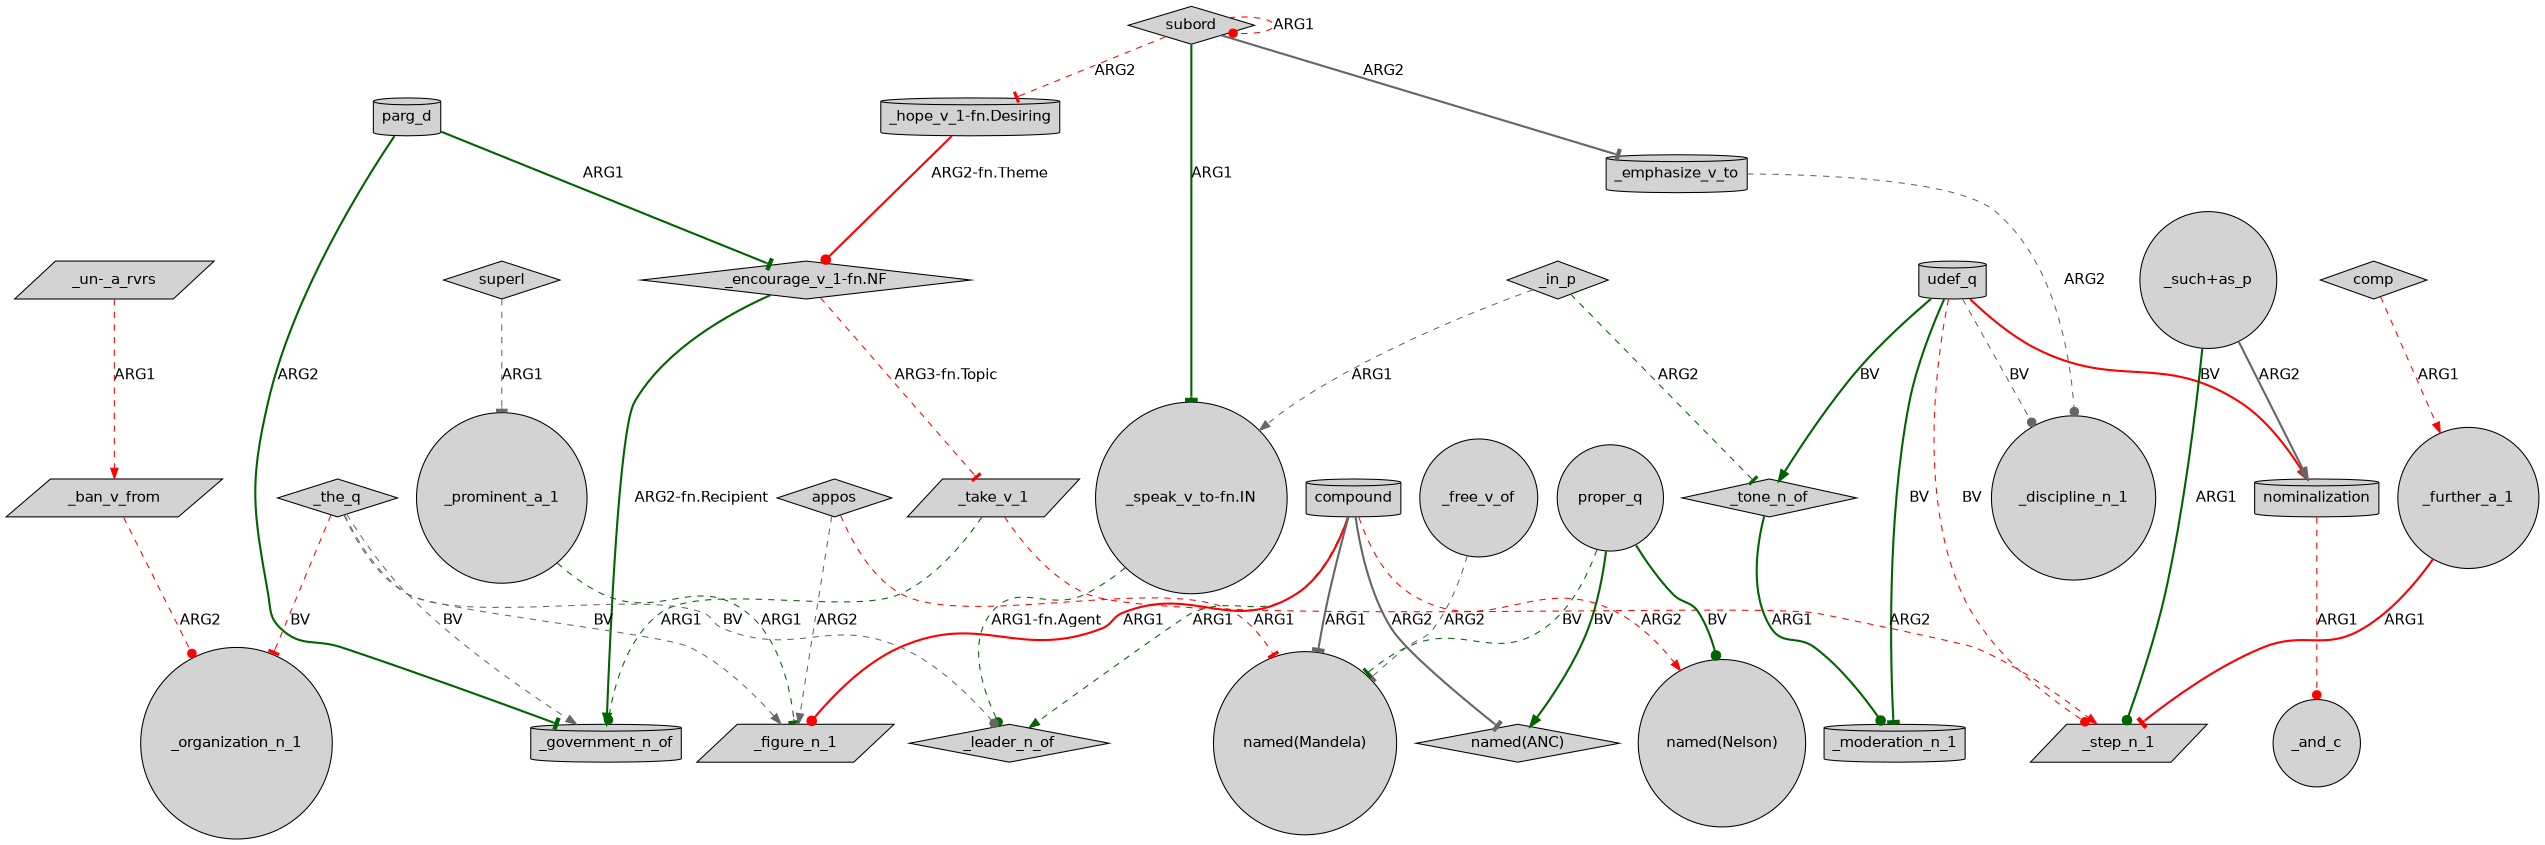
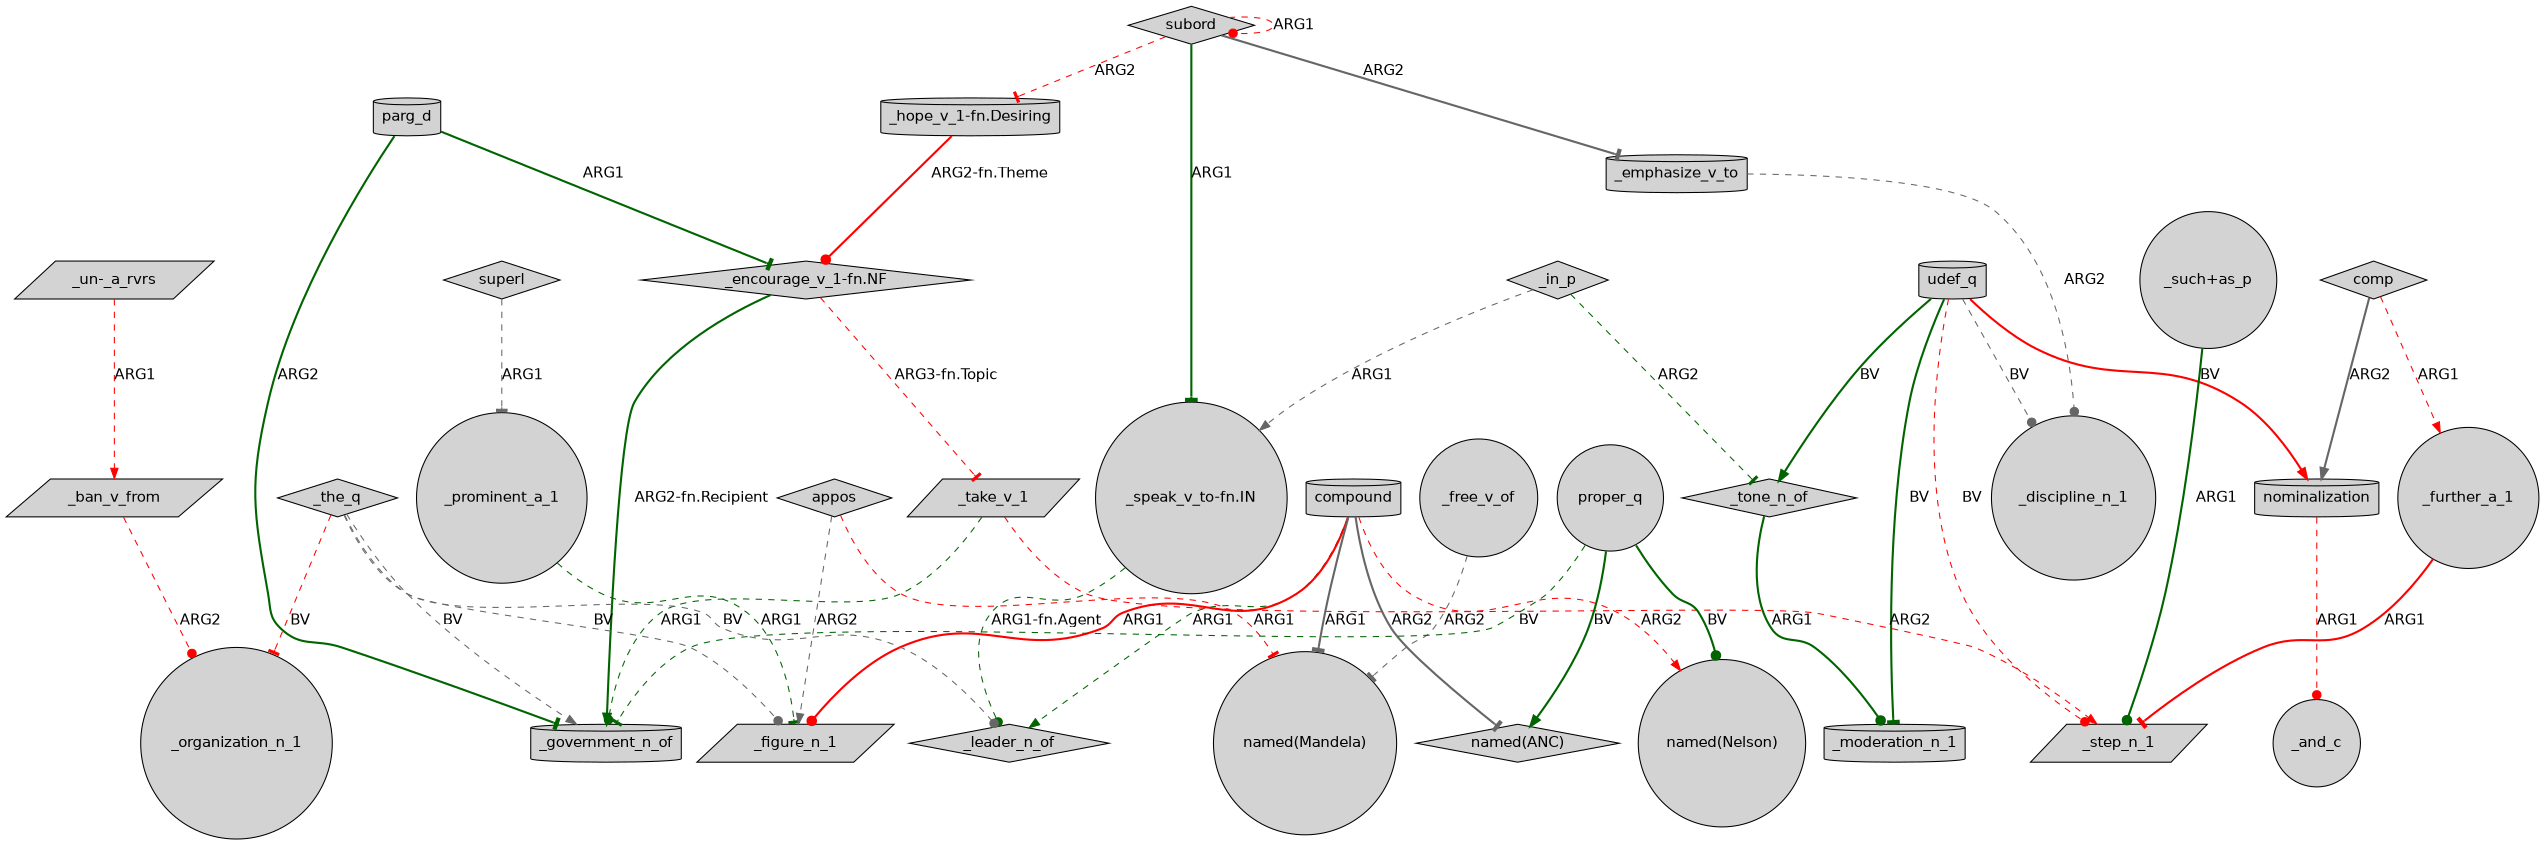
edge "_such+as_p" -> "nominalization": now "comp" -> "nominalization"
edge "_the_q" -> "_figure_n_1": arrowhead normal -> dot
edge "proper_q" -> "named(Mandela)": now "proper_q" -> "_government_n_of"
